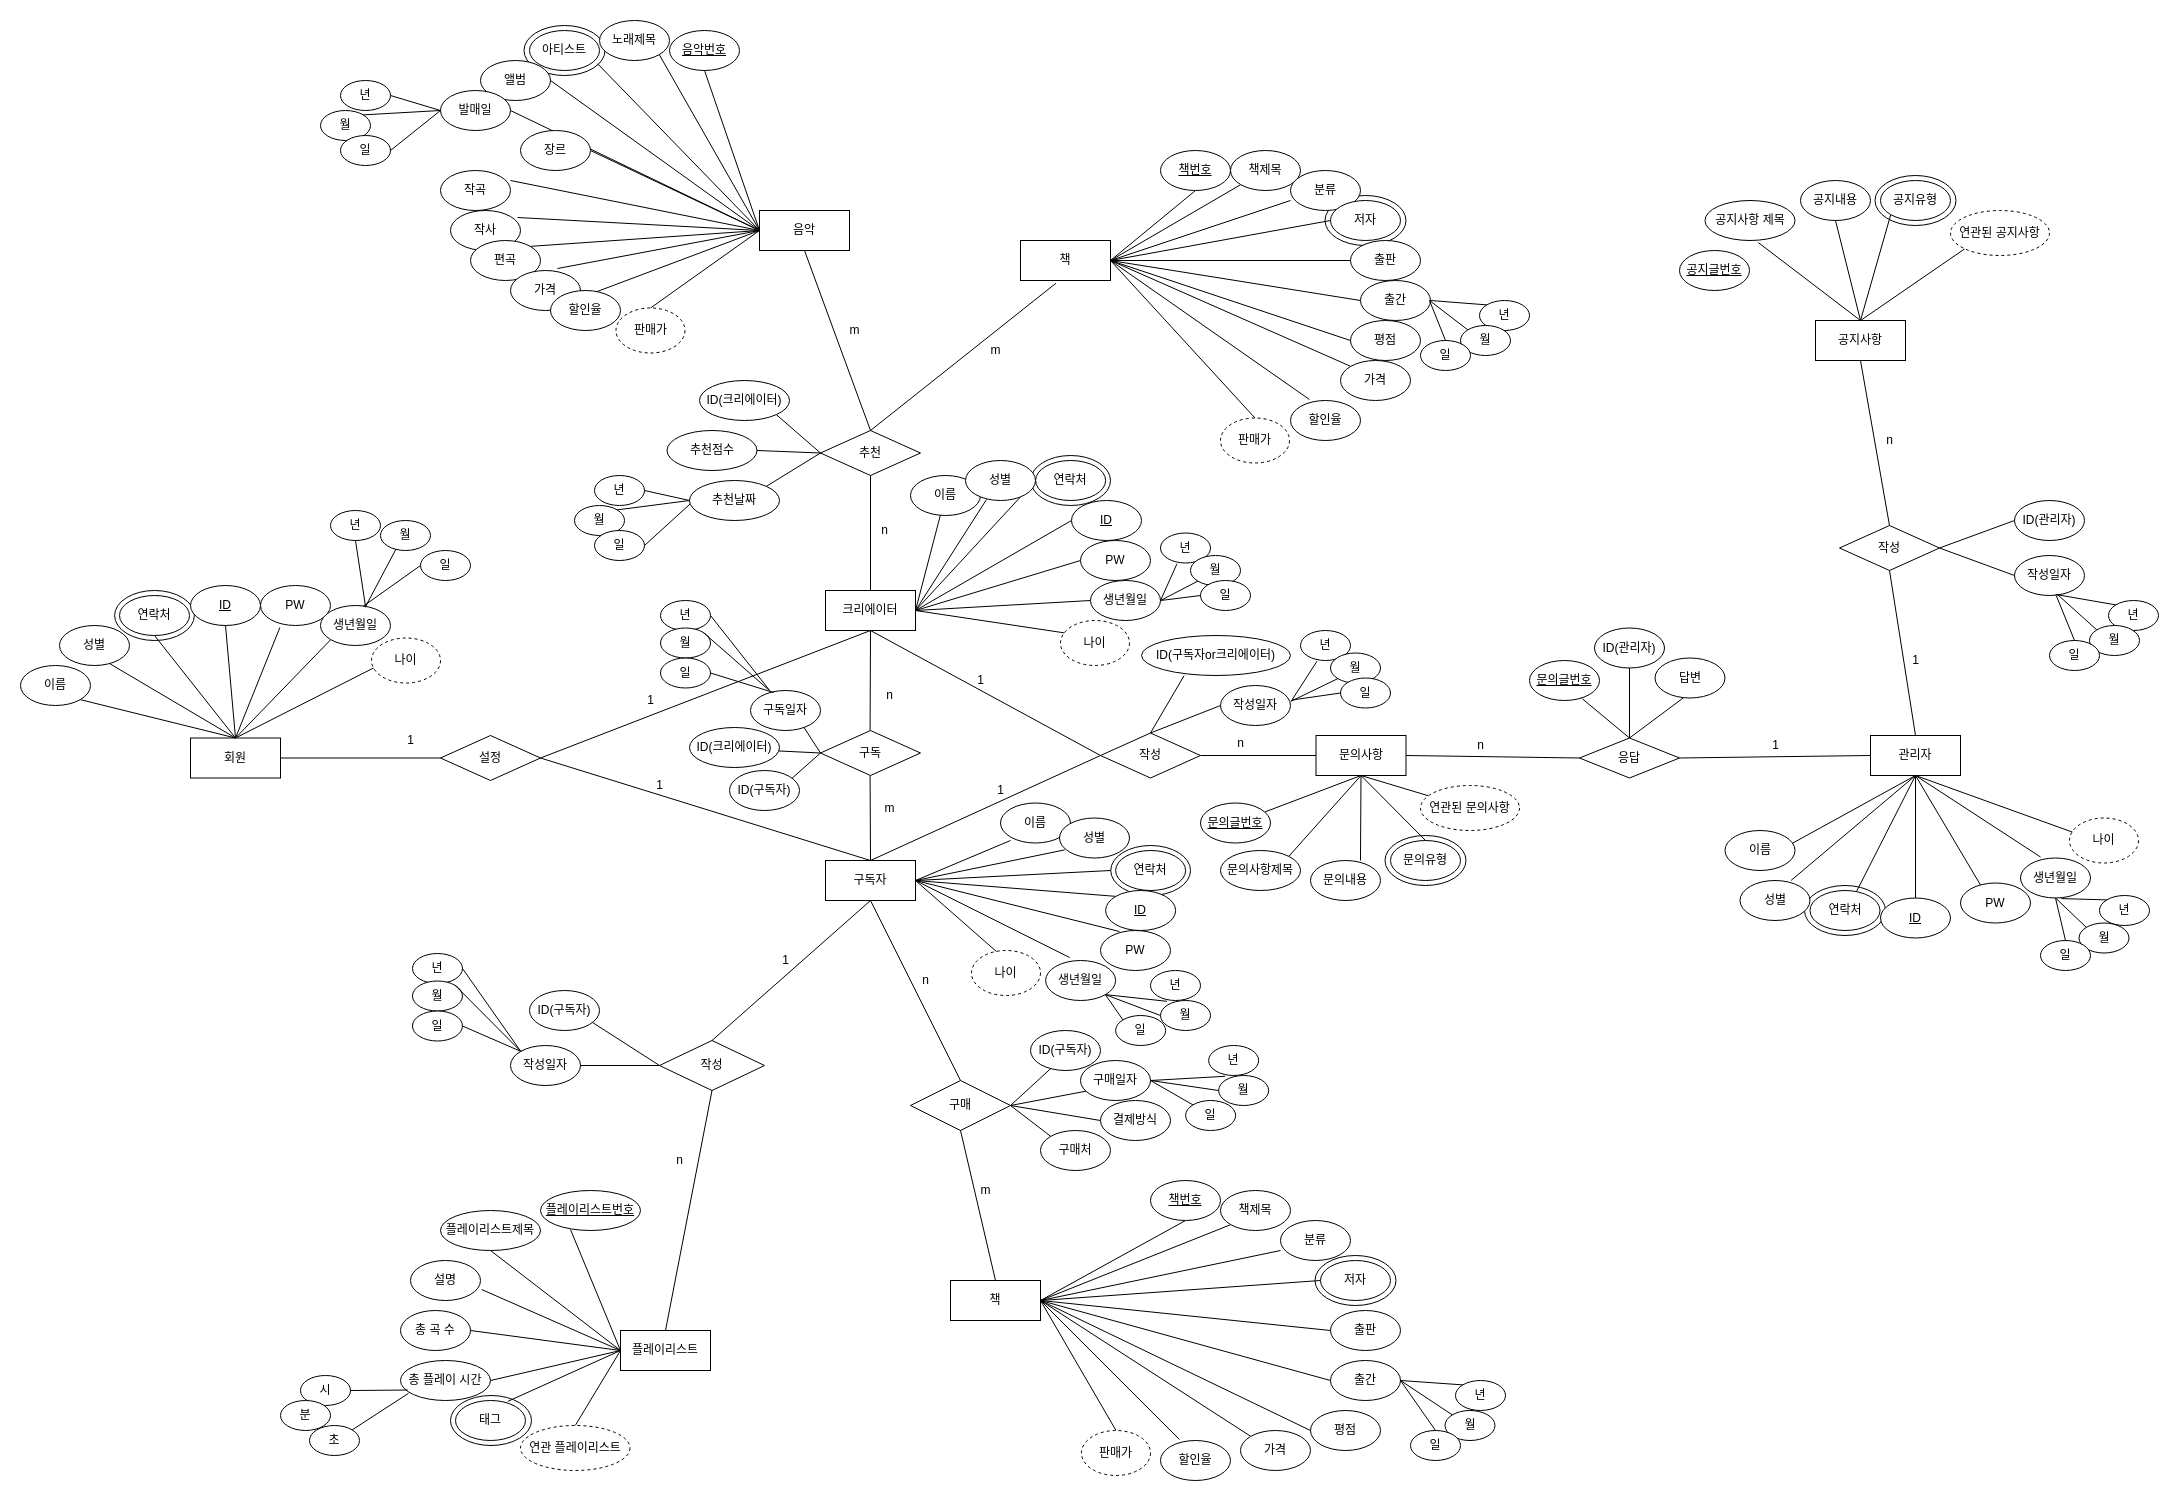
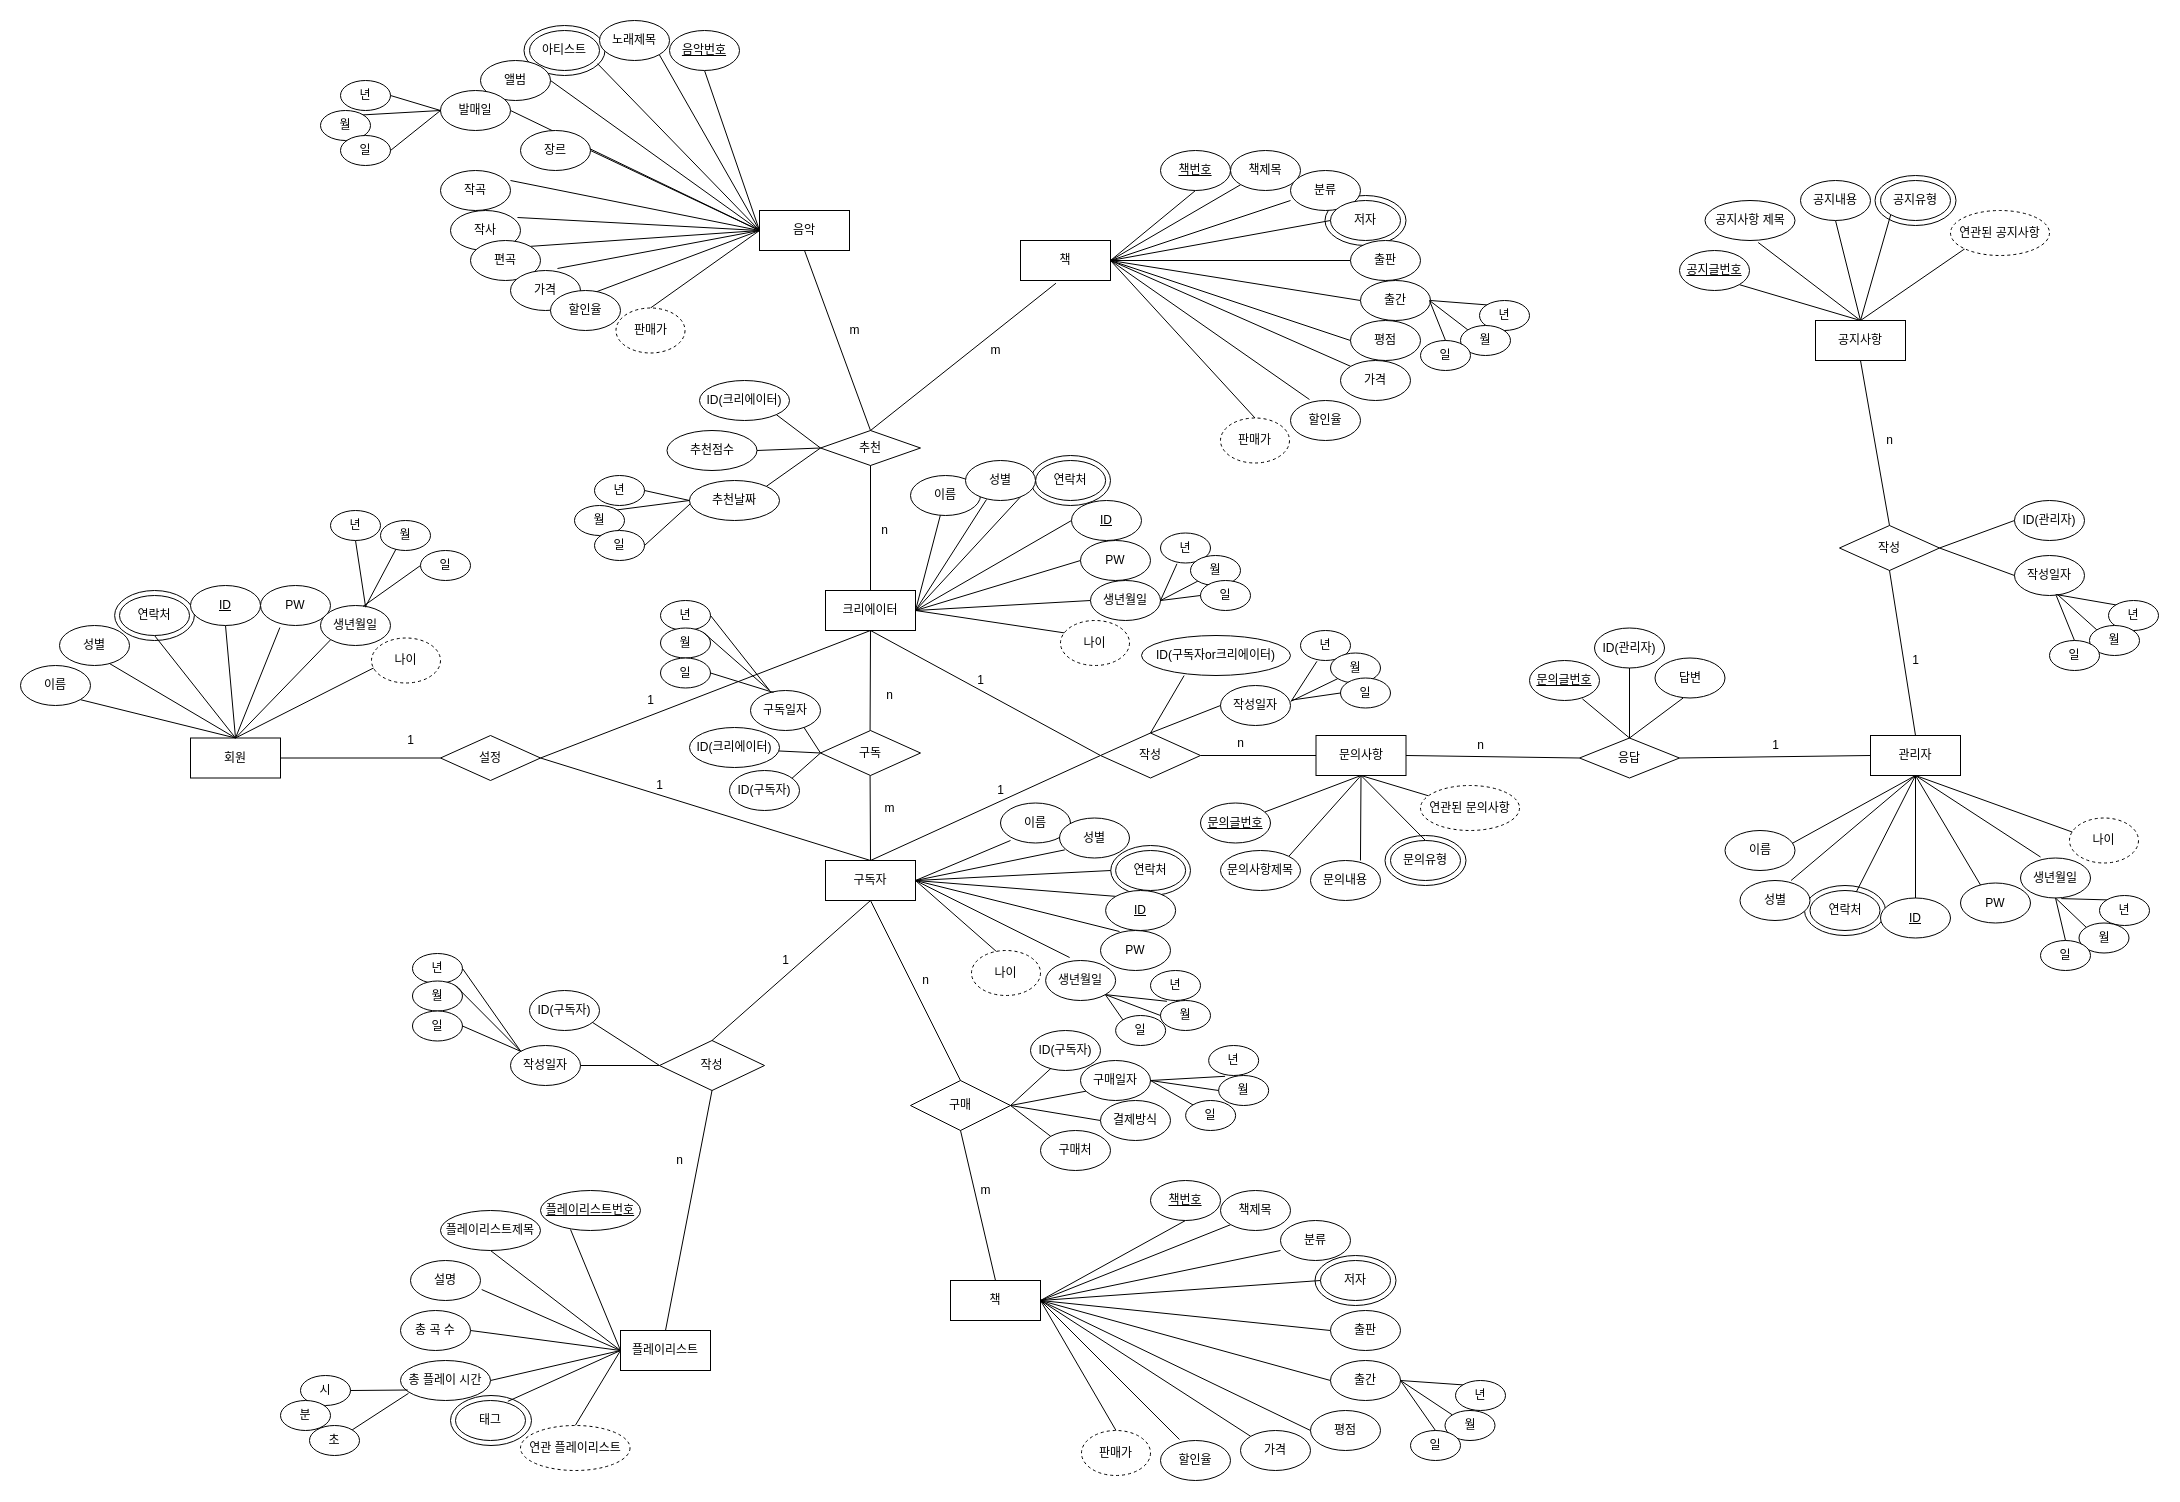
edge "공지글번호" -- "공지사항": added
node "추천": size 100x45 -> 100x35
